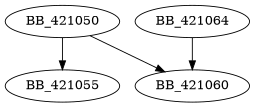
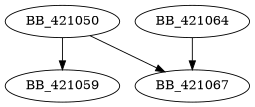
node "BB_421055": label "BB_421055" -> "BB_421059"
node "BB_421060": label "BB_421060" -> "BB_421067"
